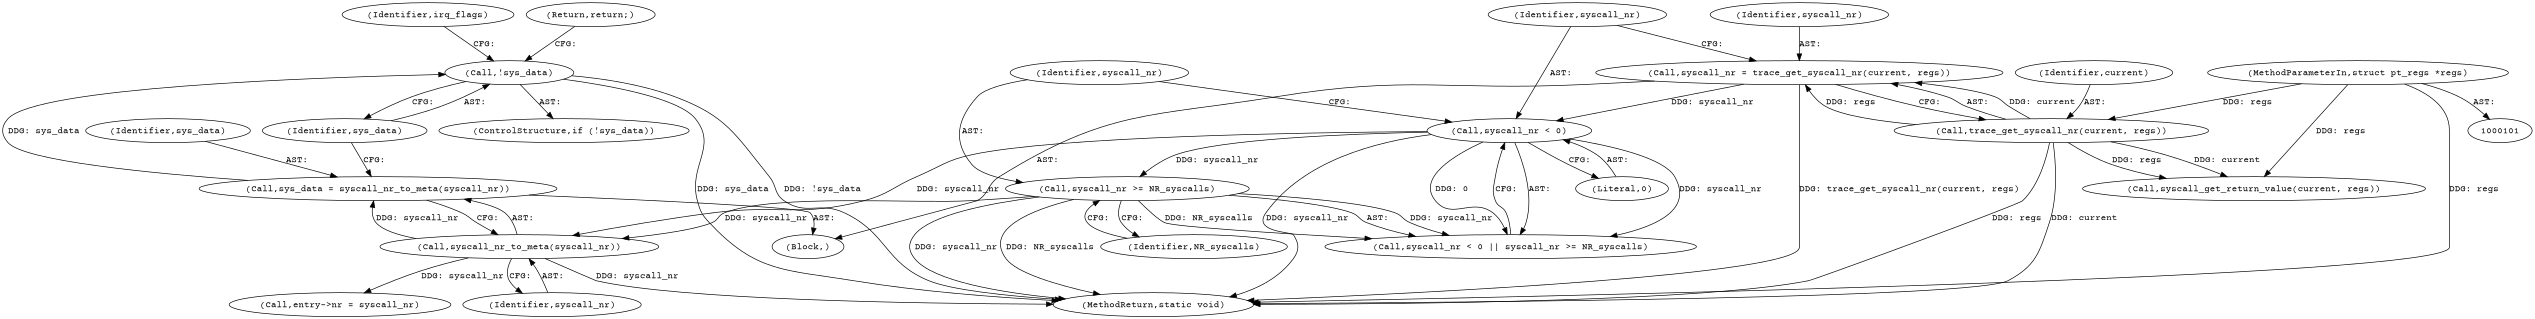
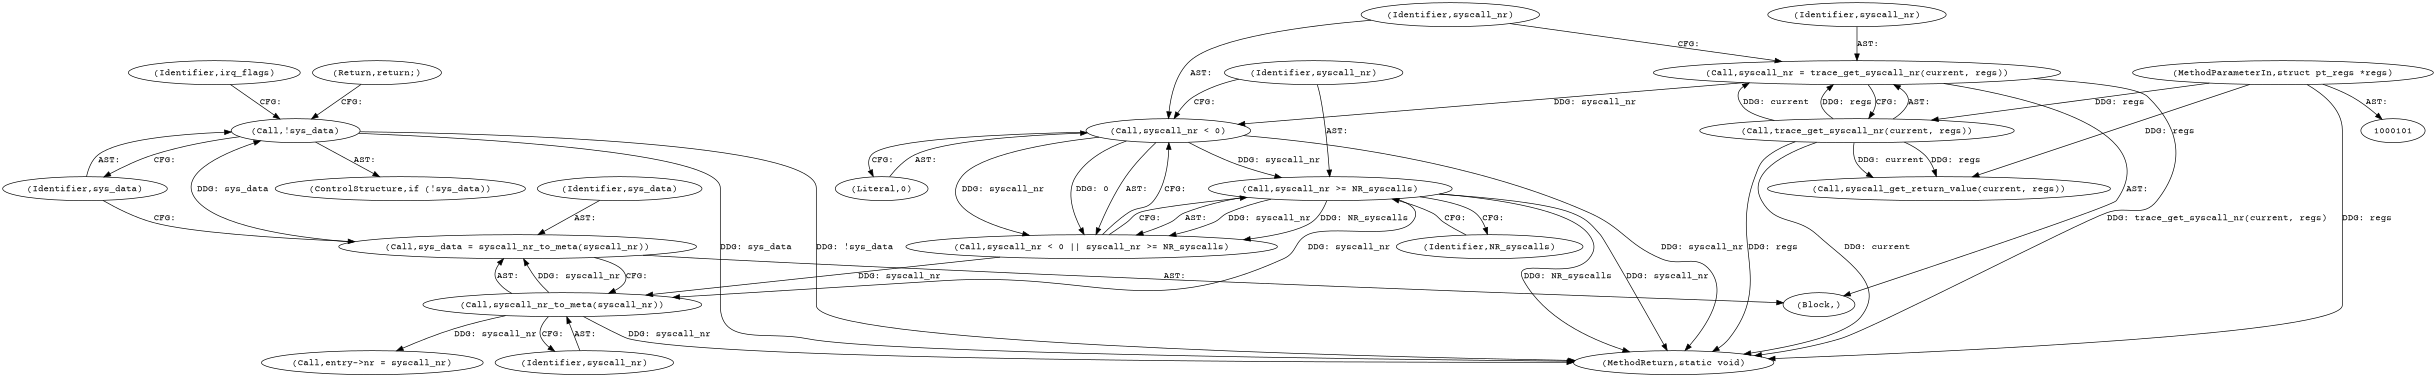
node "(Identifier,current)": removed
edge "(Call,syscall_nr < 0)" -> "(Call,syscall_nr_to_meta(syscall_nr))": now "(Call,syscall_nr < 0 || syscall_nr >= NR_syscalls)" -> "(Call,syscall_nr_to_meta(syscall_nr))"
edge "(Call,syscall_nr < 0 || syscall_nr >= NR_syscalls)" -> "(Call,syscall_nr >= NR_syscalls)": added, label "CFG:"
